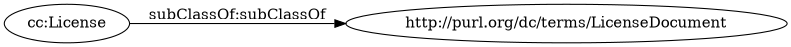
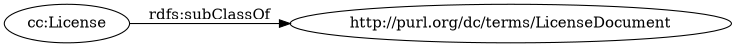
edge "cc:License" -> "http://purl.org/dc/terms/LicenseDocument": label "subClassOf:subClassOf" -> "rdfs:subClassOf"
